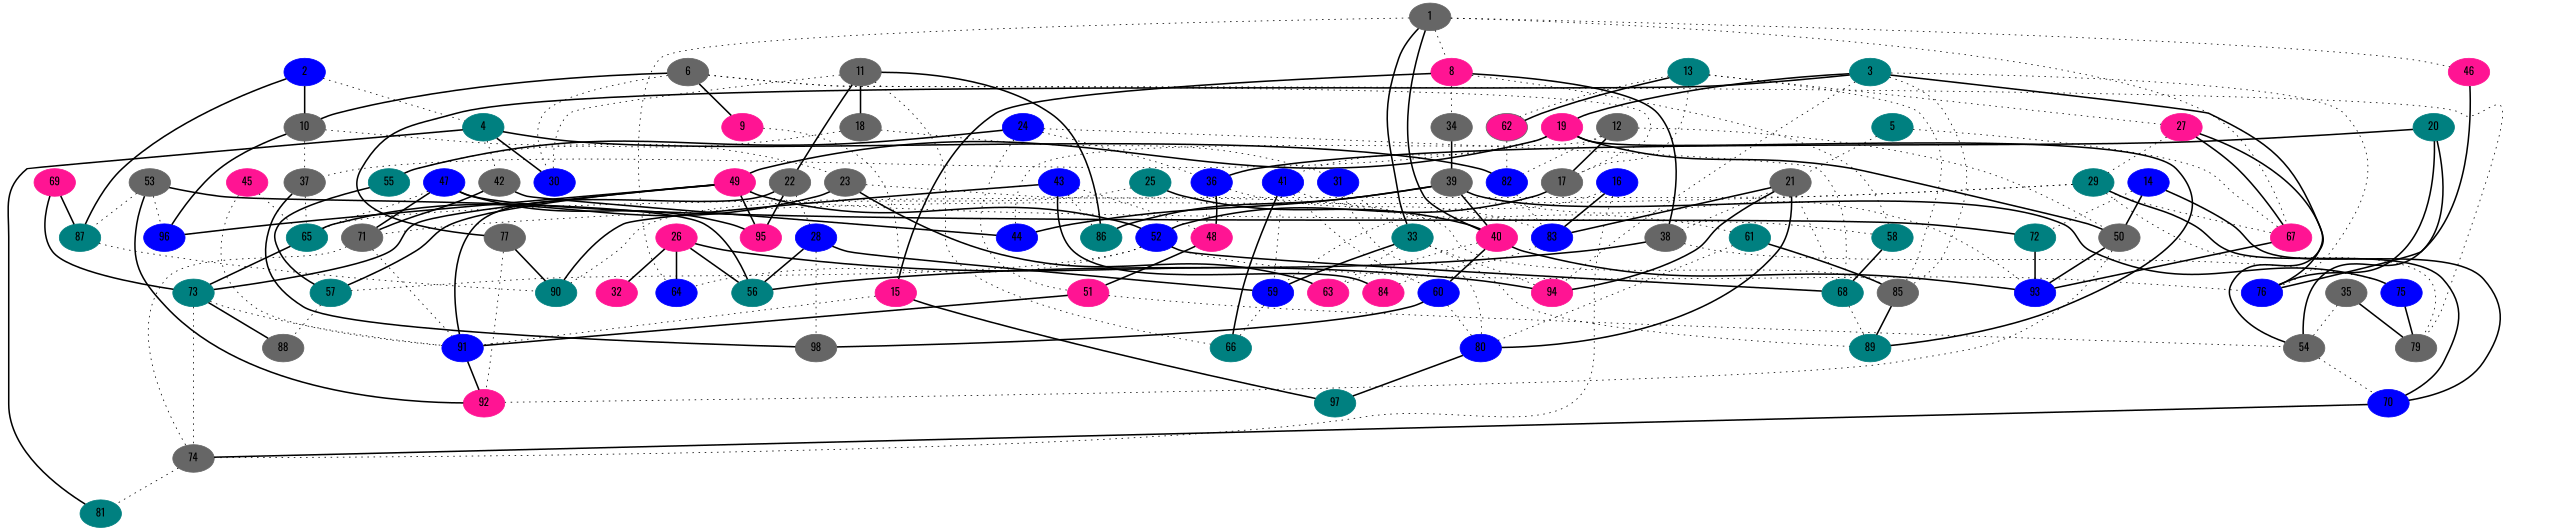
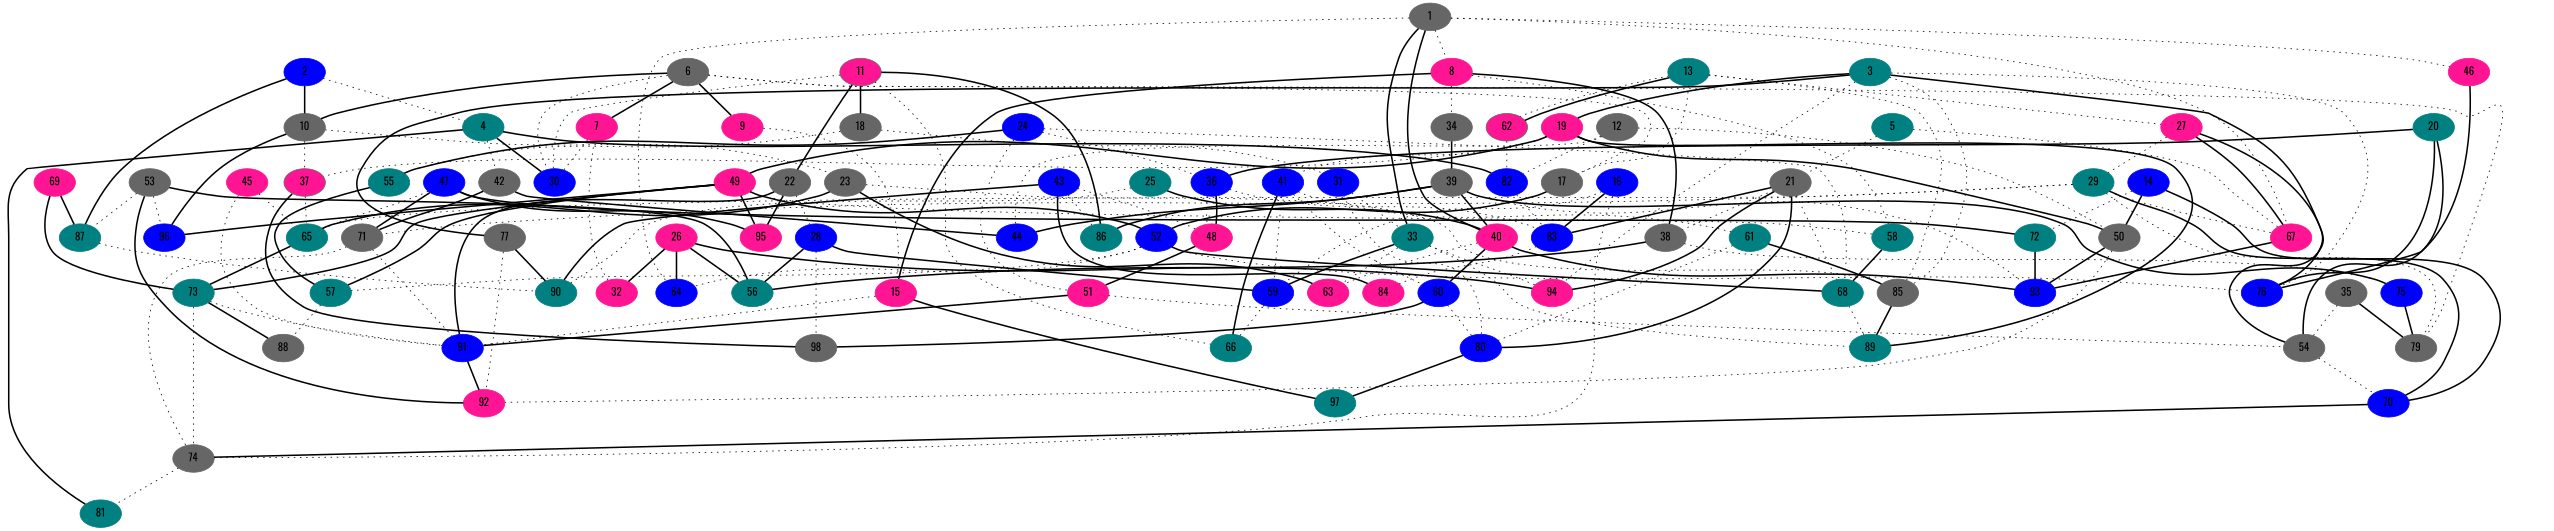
node "11": fillcolor gray40 -> deeppink
node "7": added
edge "12" -- "17": removed
node "37": fillcolor gray40 -> deeppink
